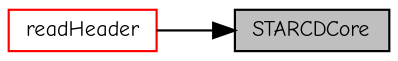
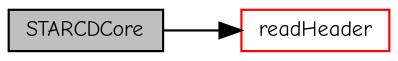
edge "readHeader" -> "STARCDCore": reversed
